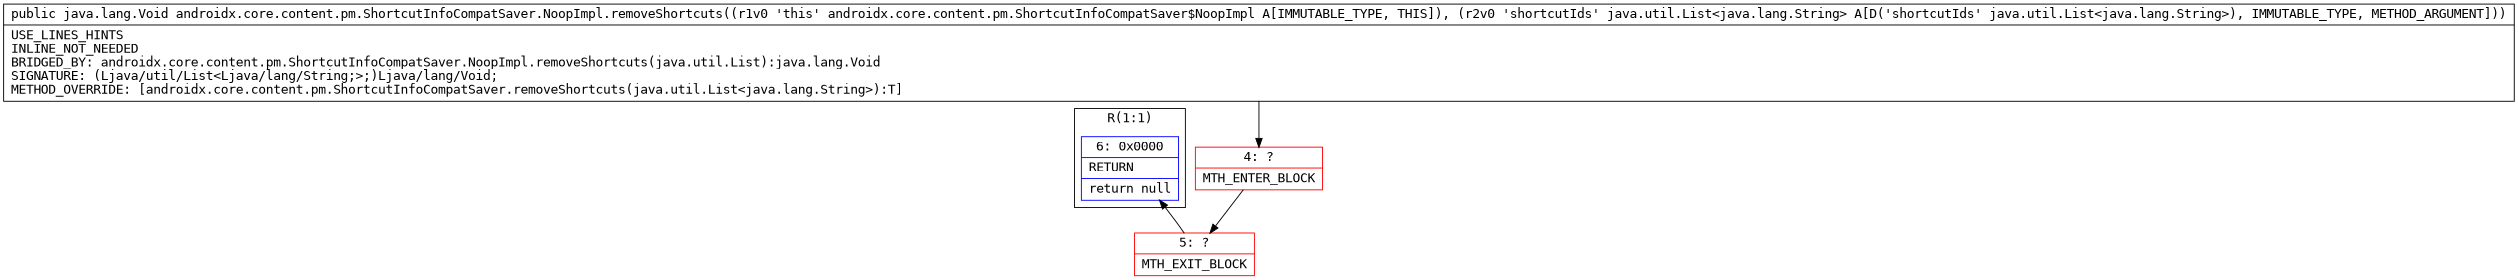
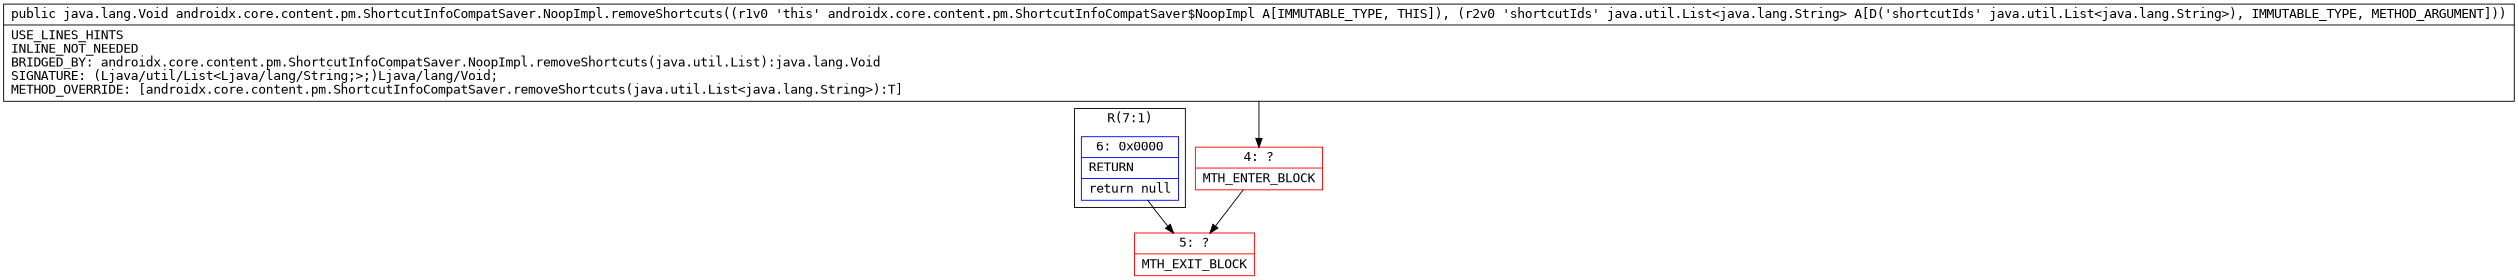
cluster "R(1:1)": label "R(1:1)" -> "R(7:1)"
edge "5: ?" -> "6: 0x0000": reversed
